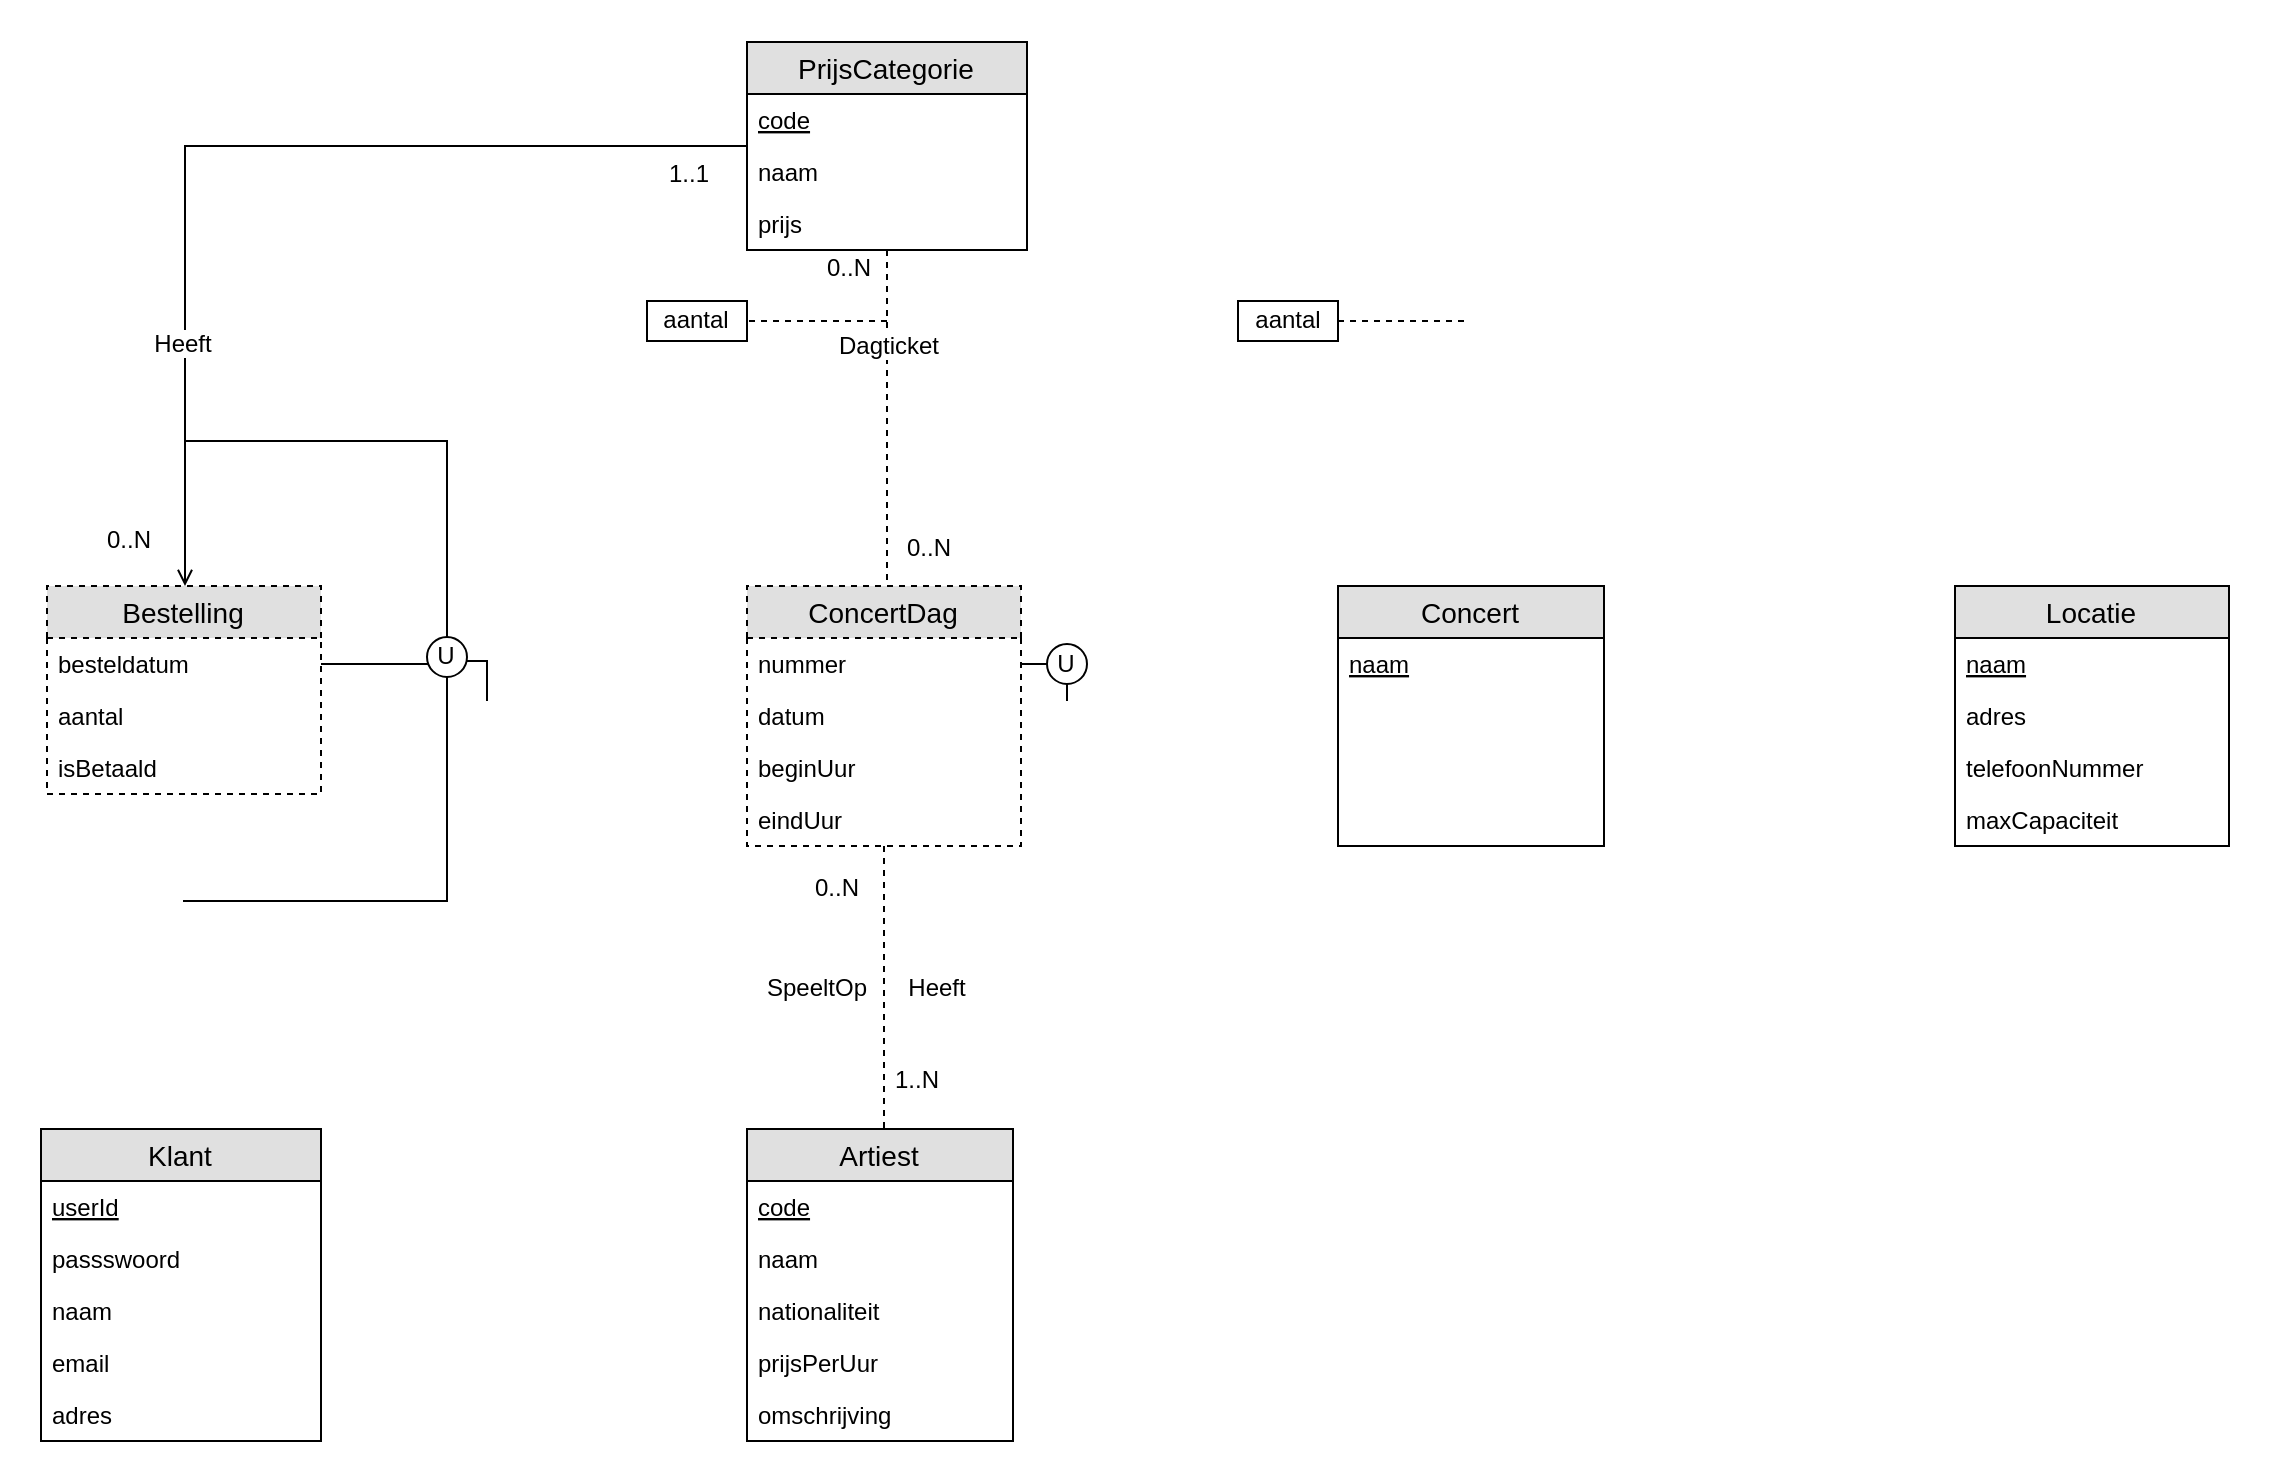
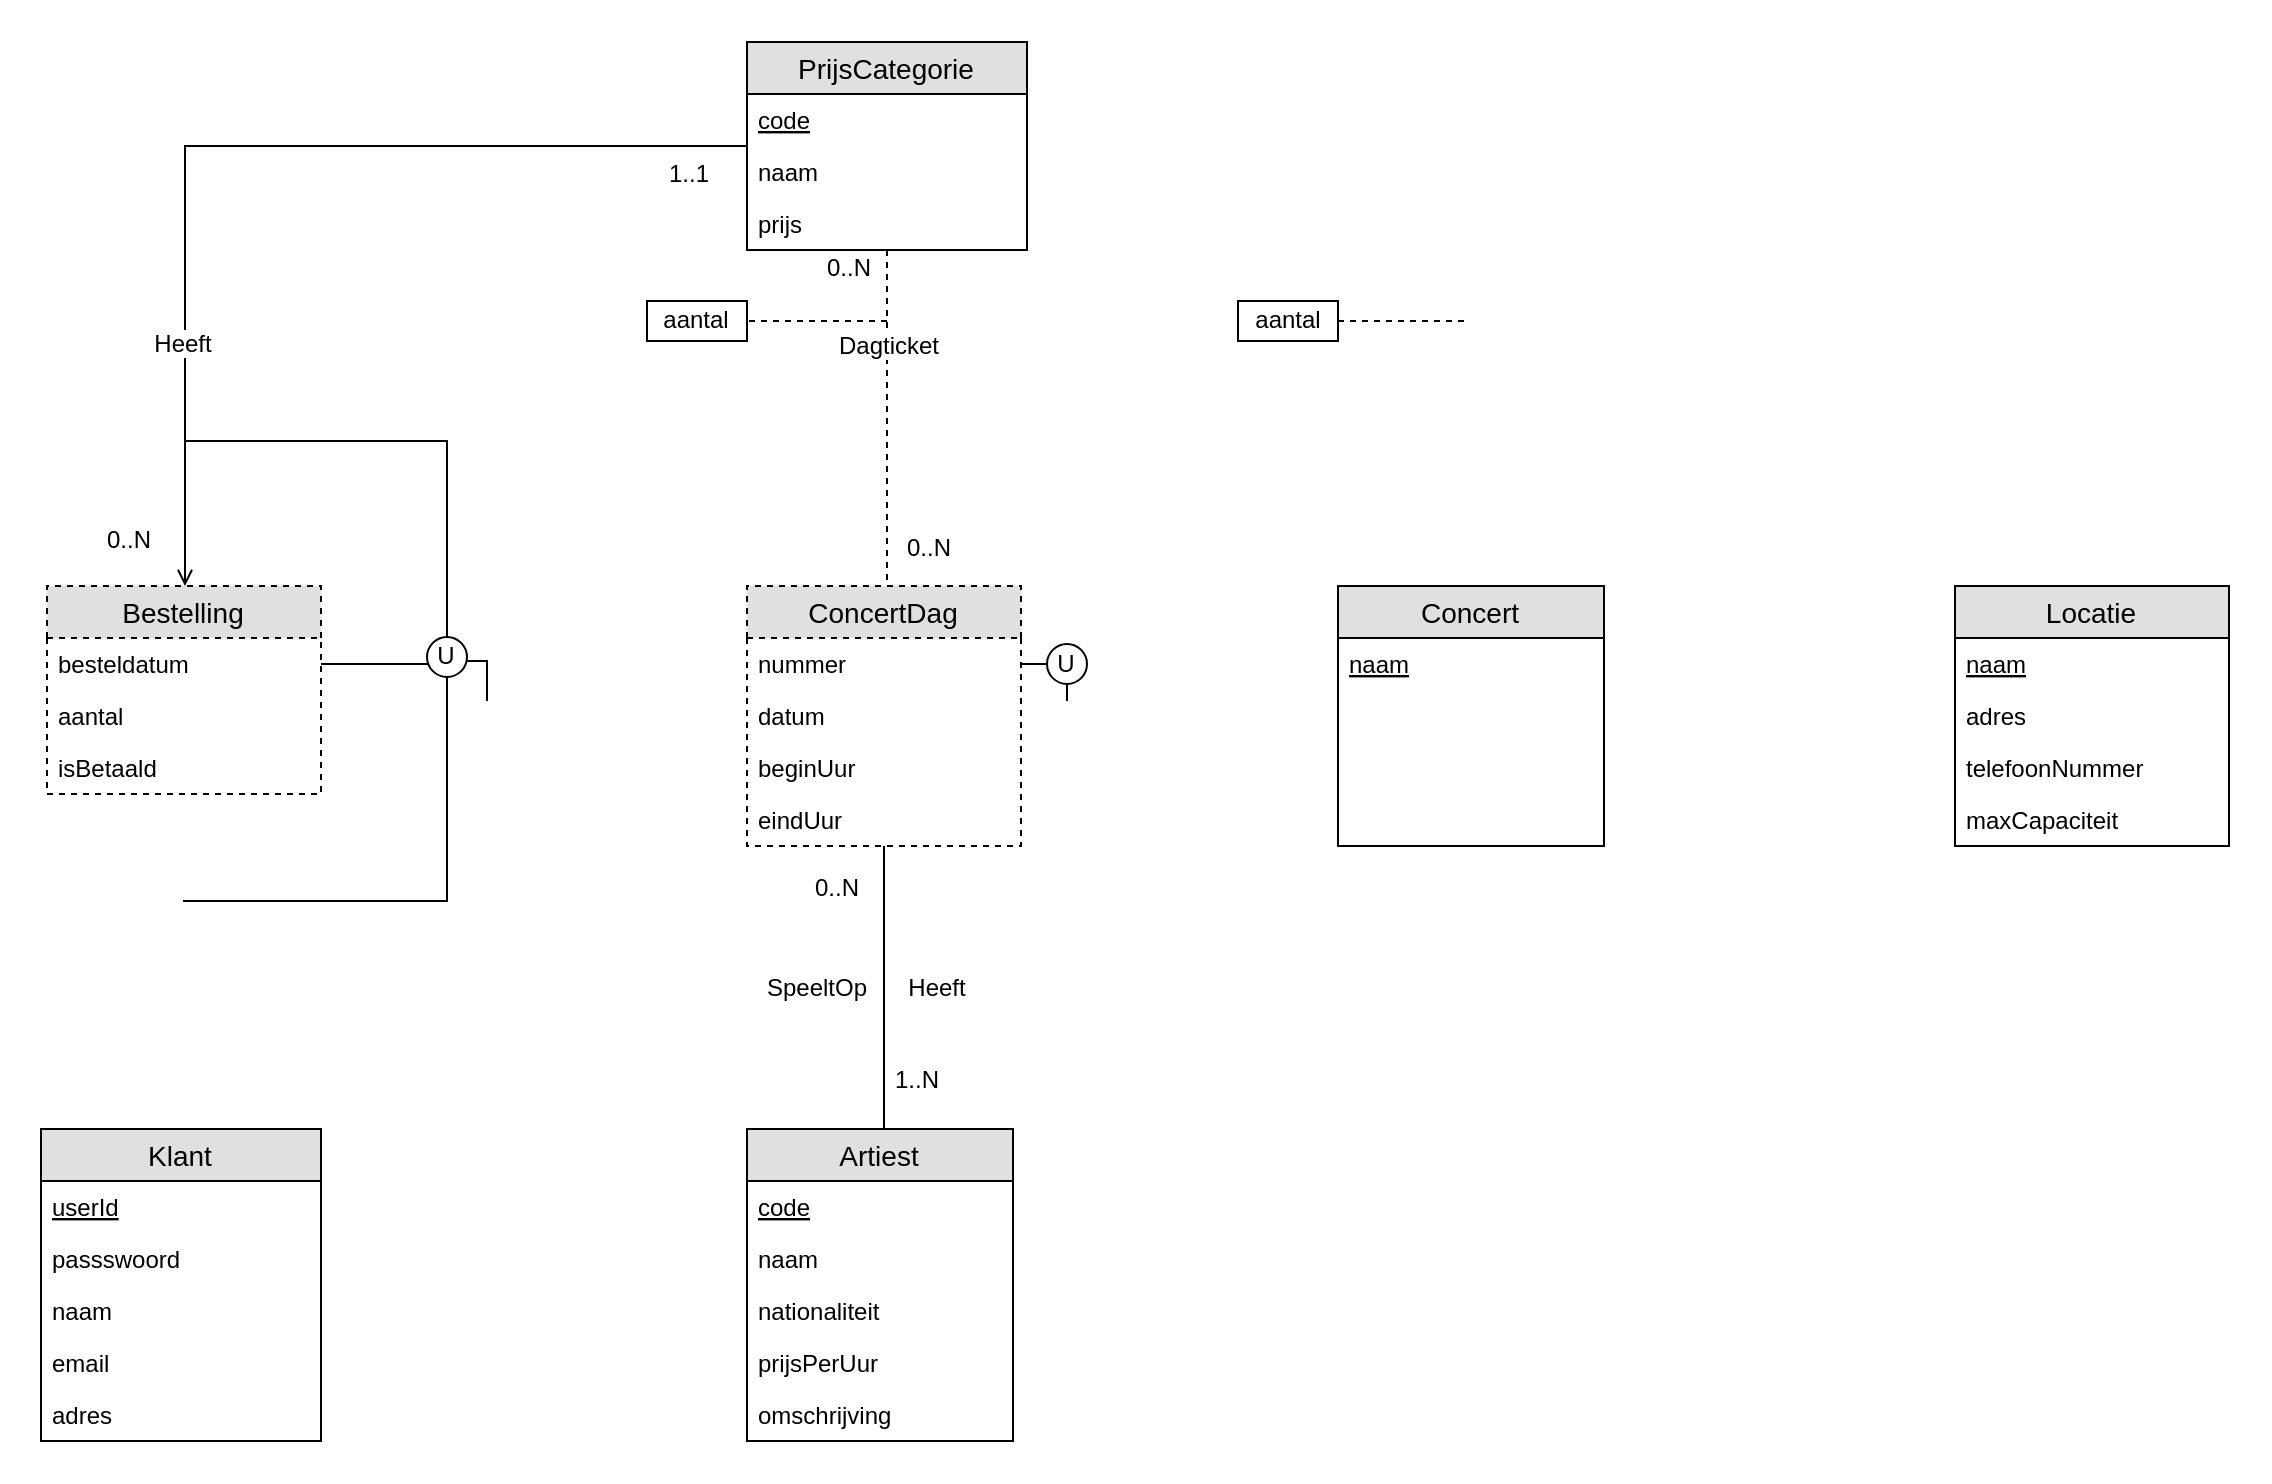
edge "ConcertDag" -- "Artiest": style dashed -> solid
